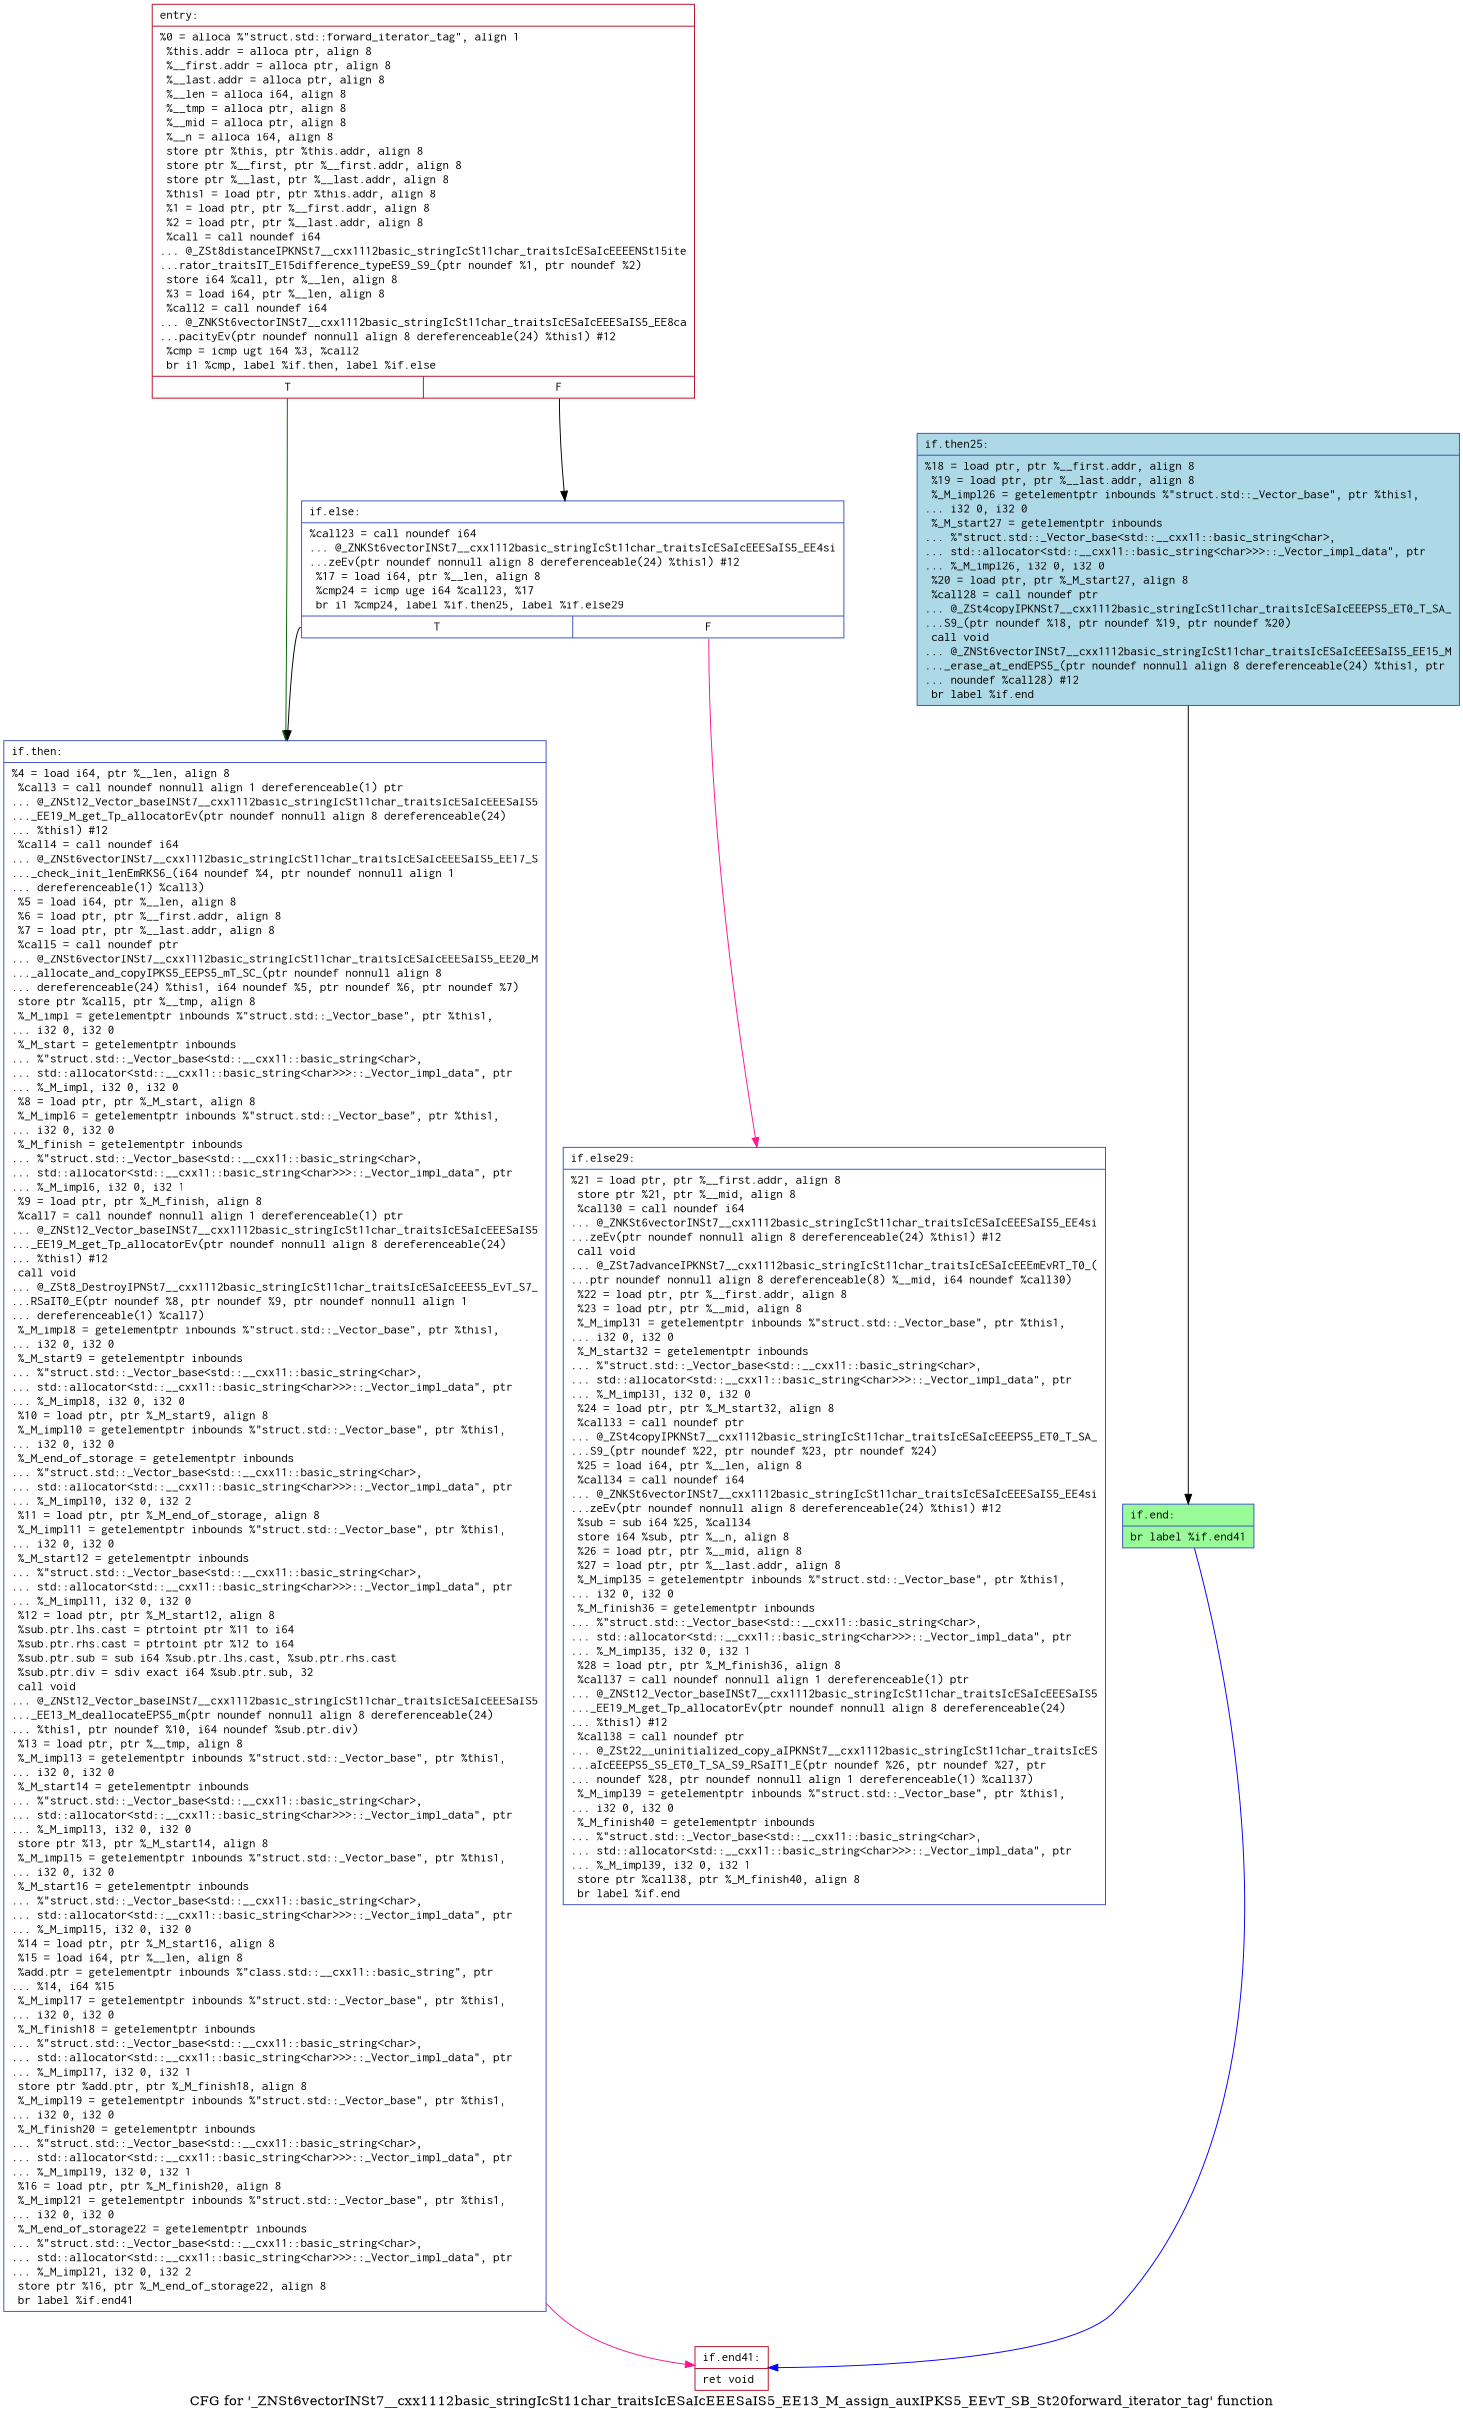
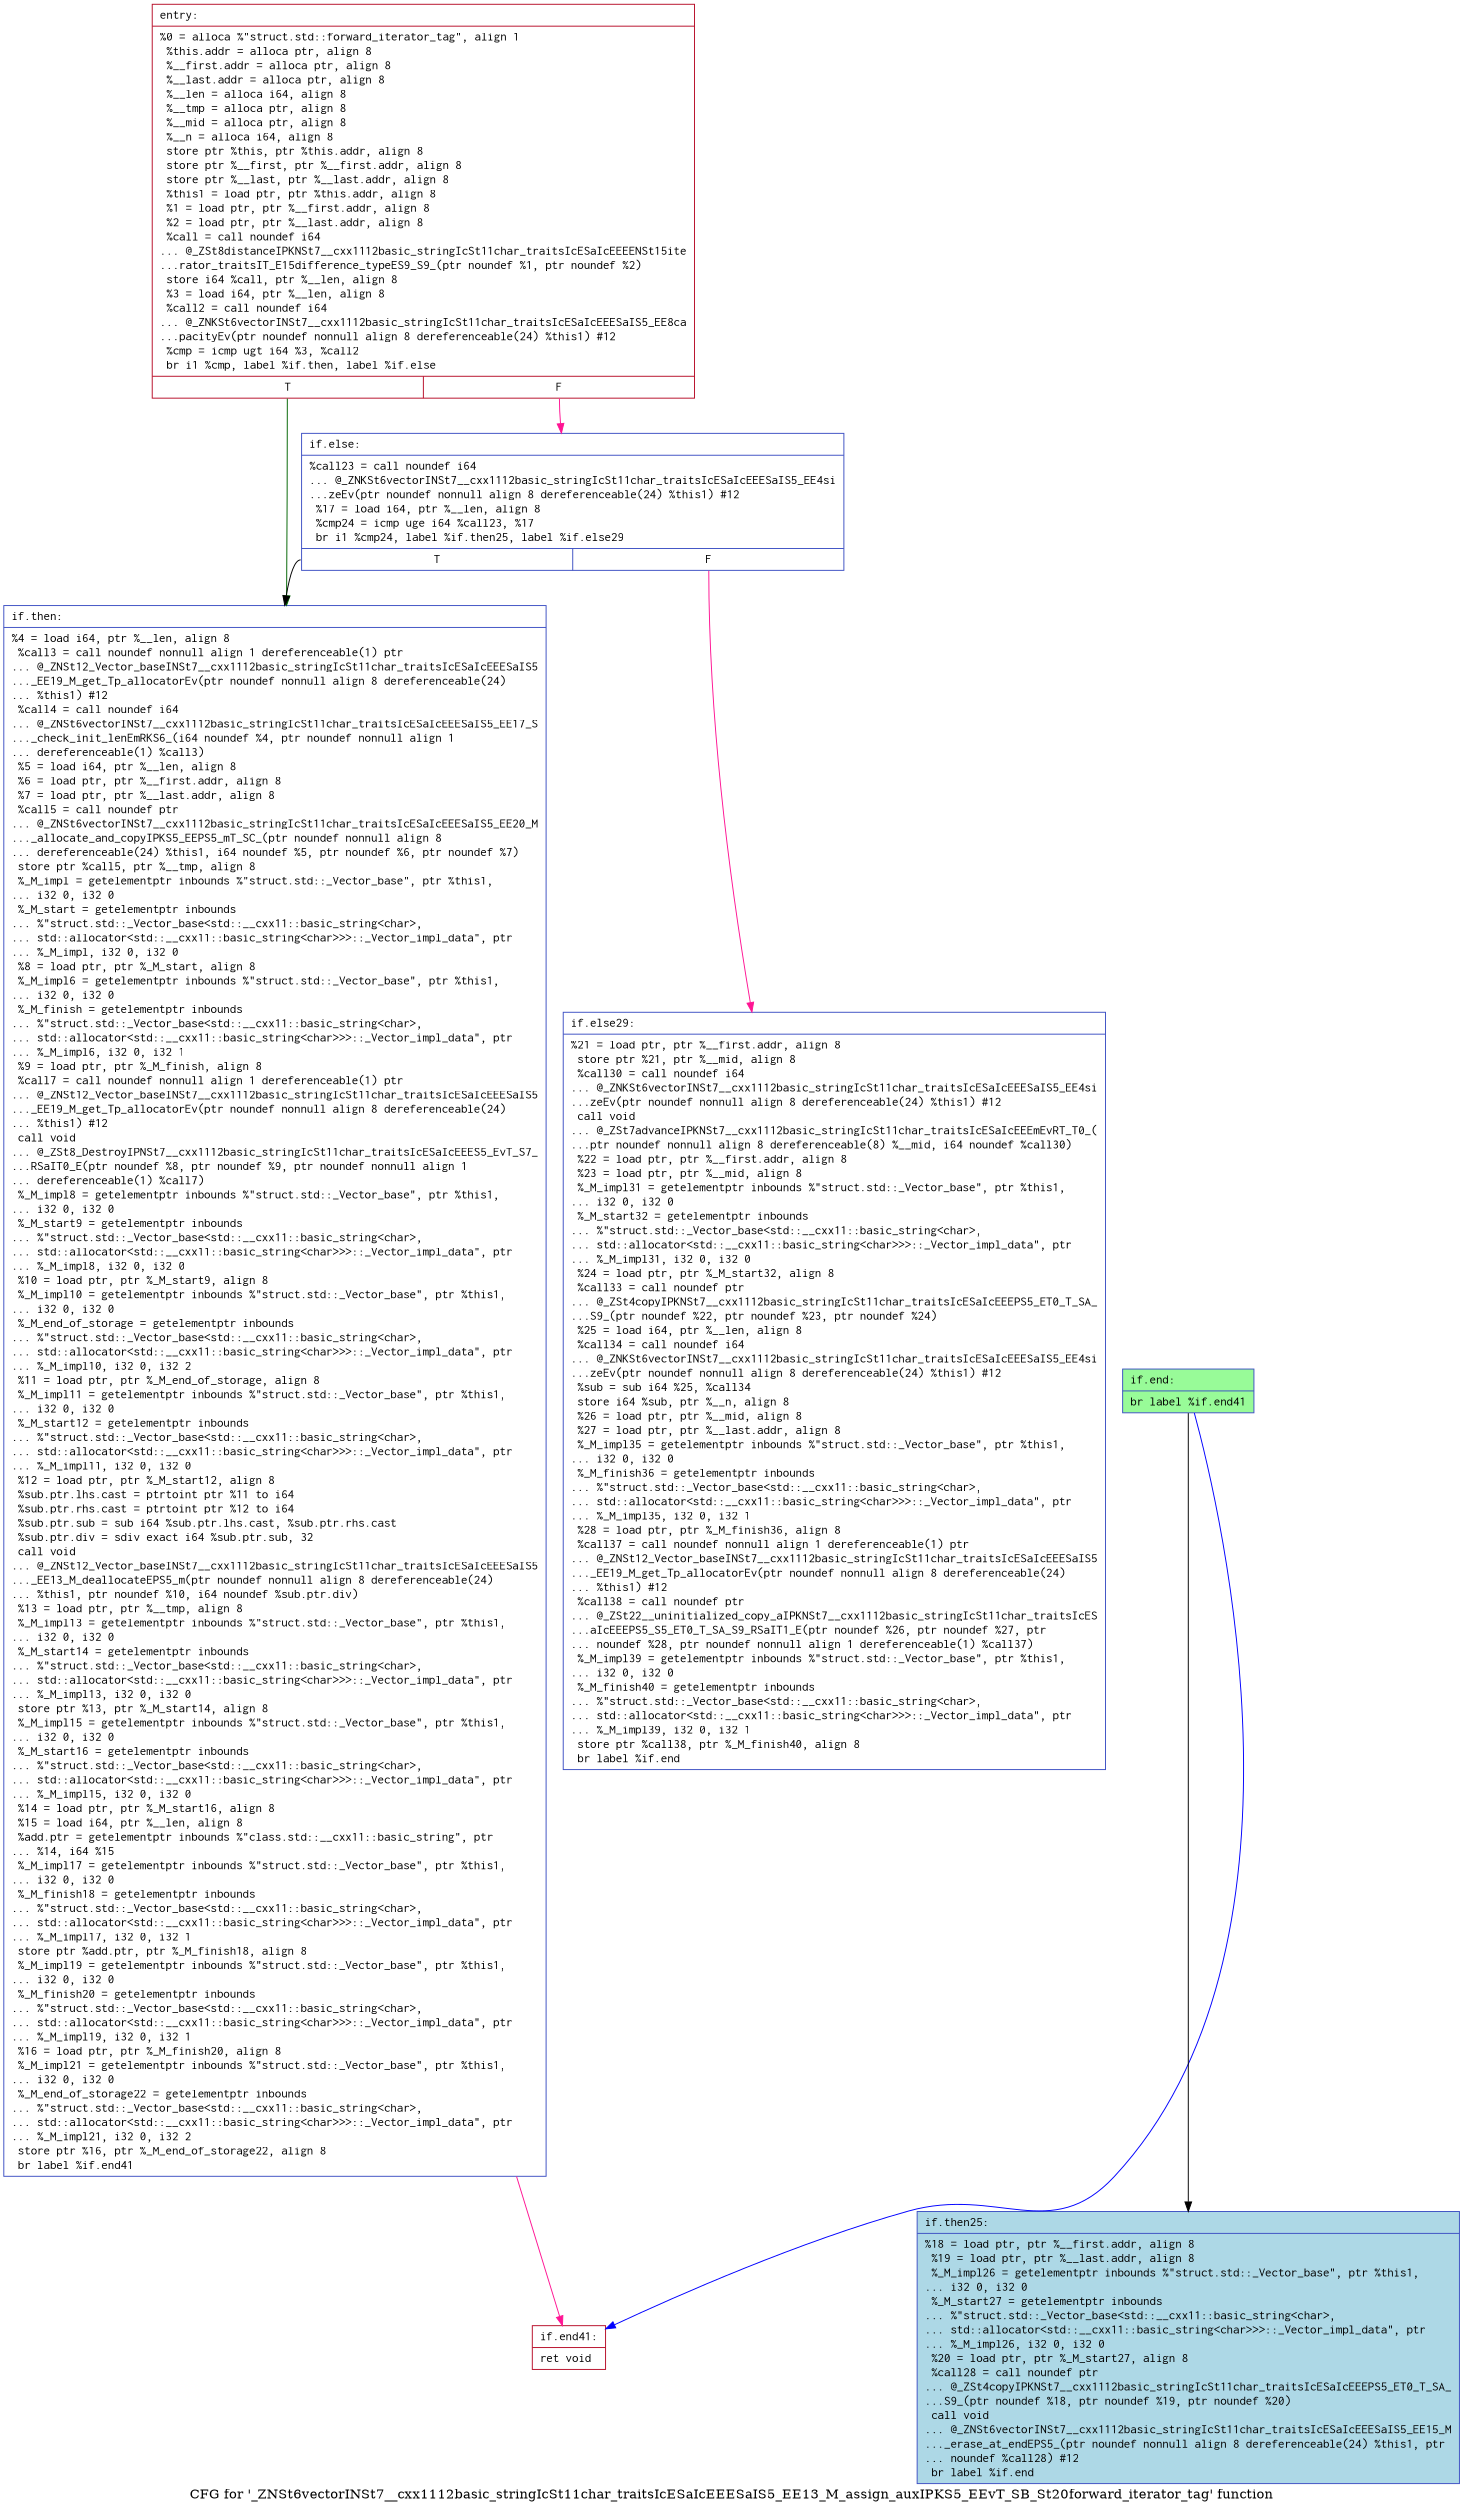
edge "entry:" -> "if.else:": color black -> deeppink
edge "if.then25:" -> "if.end:": reversed
